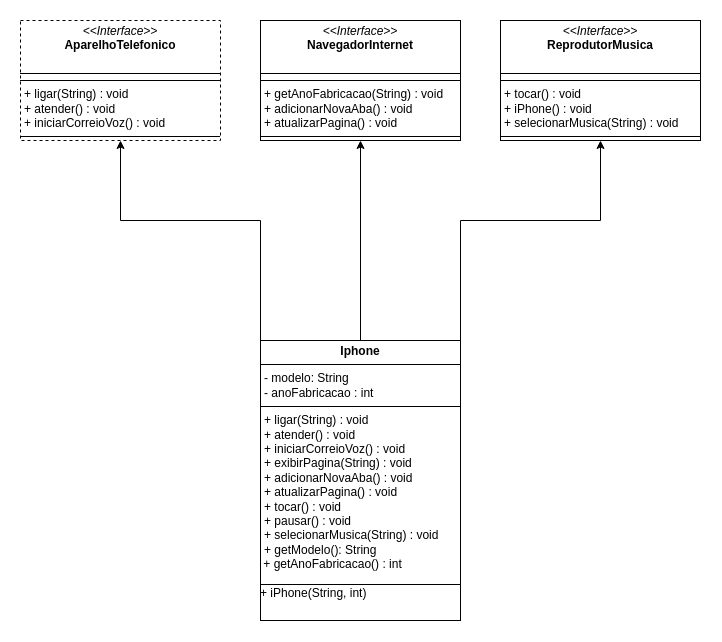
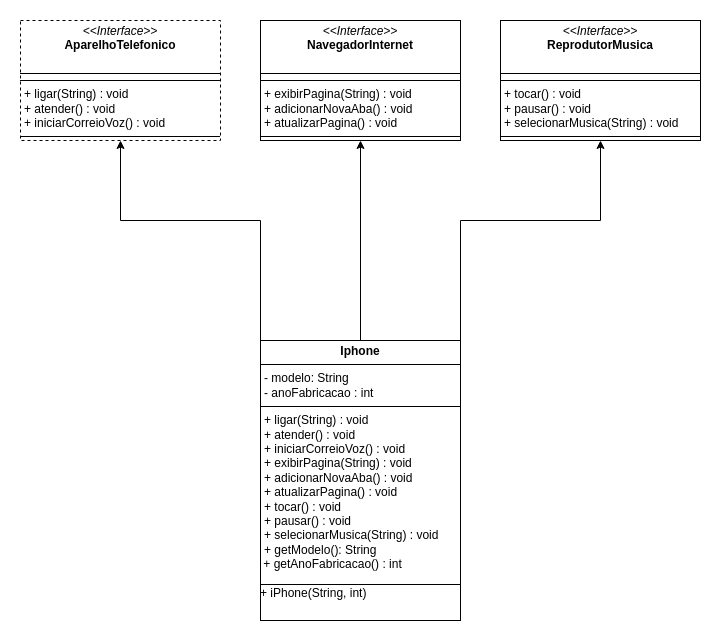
node "<<Interface>> NavegadorInternet + getAnoFabricacao(String) : void + adicionarNovaAba() : void + atualizarPagina() : void": label "<<Interface>> NavegadorInternet + getAnoFabricacao(String) : void + adicionarNovaAba() : void + atualizarPagina() : void" -> "<<Interface>> NavegadorInternet + exibirPagina(String) : void + adicionarNovaAba() : void + atualizarPagina() : void"
node "<<Interface>> ReprodutorMusica + tocar() : void + iPhone() : void + selecionarMusica(String) : void": label "<<Interface>> ReprodutorMusica + tocar() : void + iPhone() : void + selecionarMusica(String) : void" -> "<<Interface>> ReprodutorMusica + tocar() : void + pausar() : void + selecionarMusica(String) : void"
